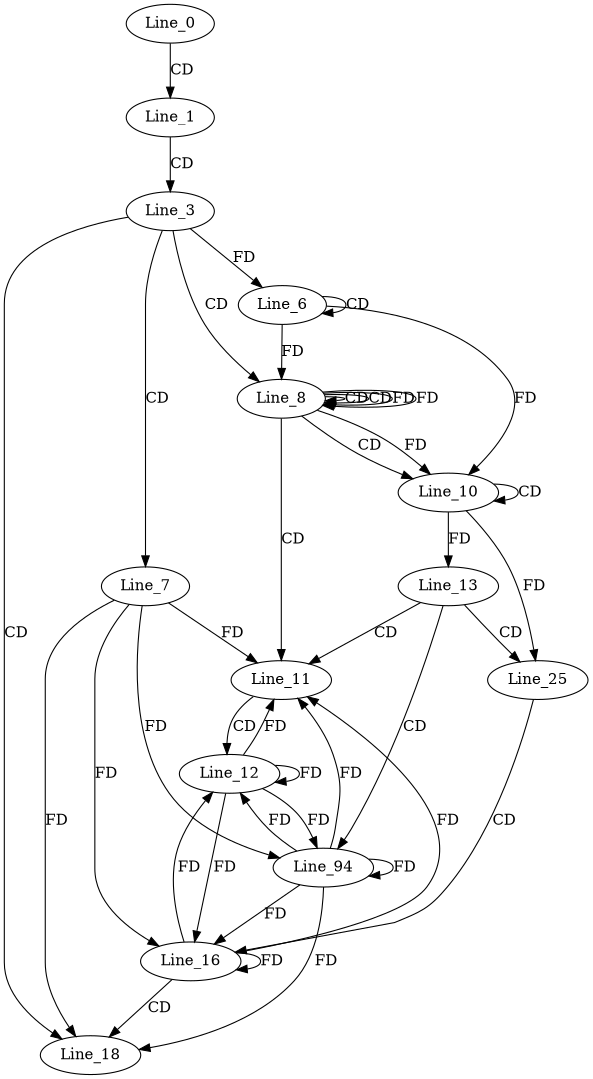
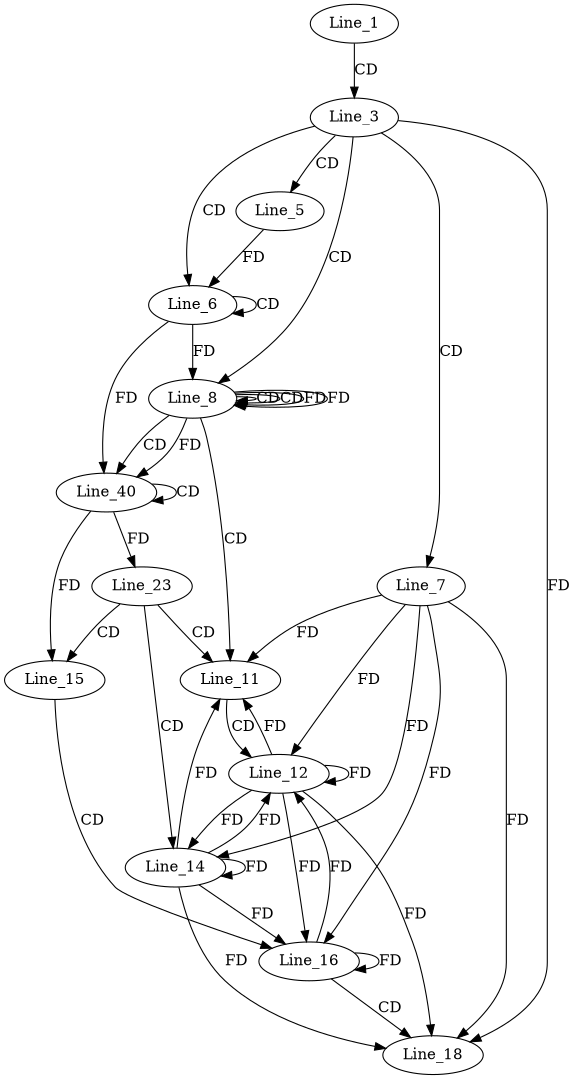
node "Line_0": removed
node "Line_5": added
edge "Line_3" -> "Line_6": label "FD" -> "CD"
node "Line_10": label "Line_10" -> "Line_40"
node "Line_13": label "Line_13" -> "Line_23"
edge "Line_3" -> "Line_18": label "CD" -> "FD"
edge "Line_7" -> "Line_12": added, label "FD"
node "Line_25": label "Line_25" -> "Line_15"
node "Line_94": label "Line_94" -> "Line_14"
edge "Line_16" -> "Line_11": removed, label "FD"
edge "Line_12" -> "Line_18": added, label "FD"
